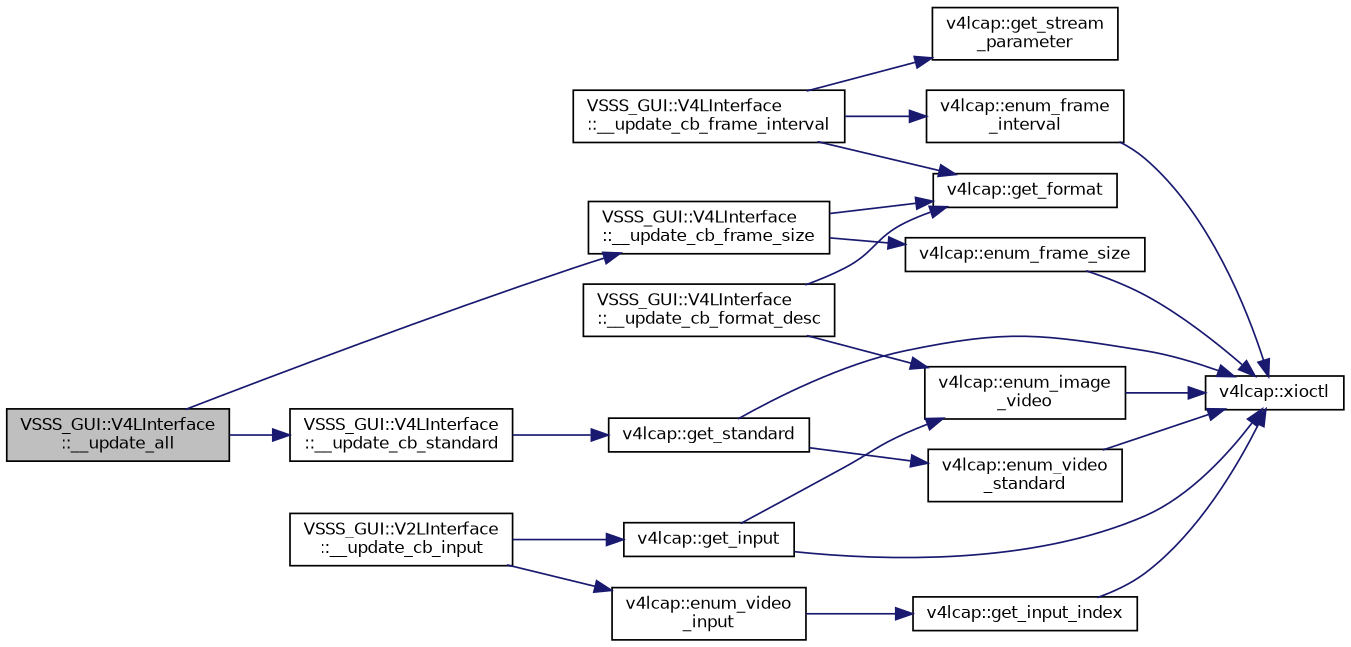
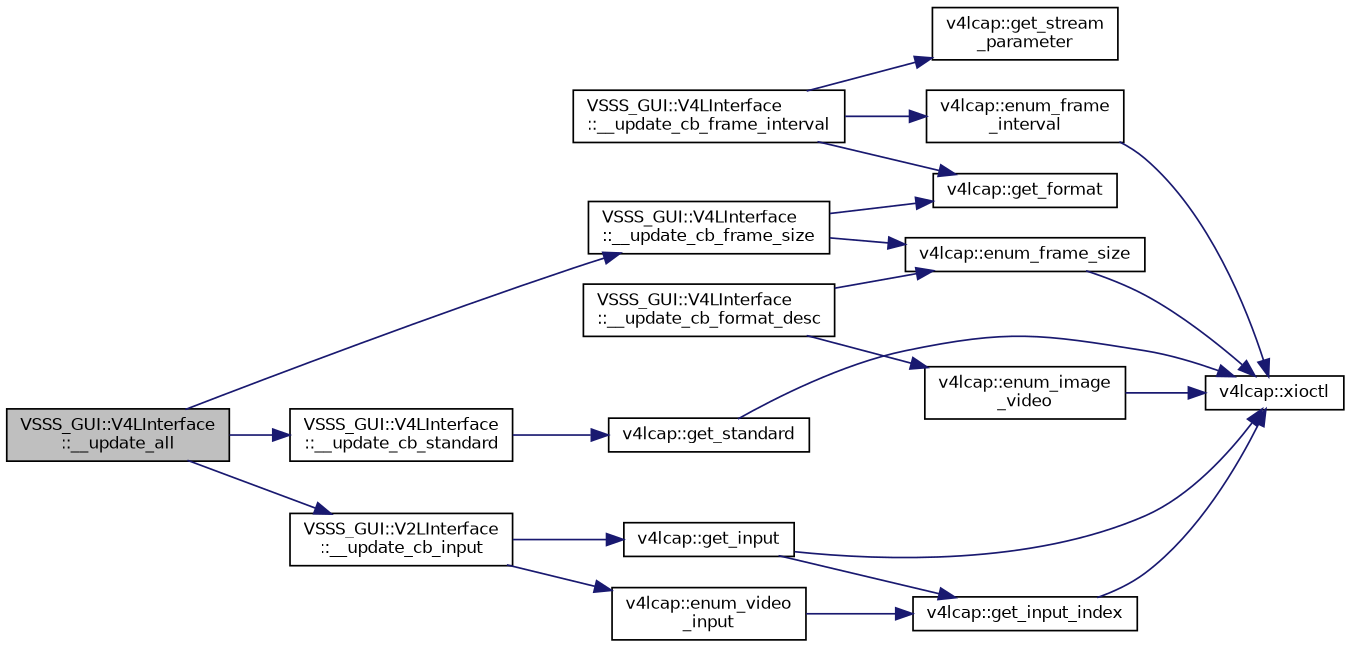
edge "VSSS_GUI::V4LInterface ::__update_cb_format_desc" -> "v4lcap::get_format": now "VSSS_GUI::V4LInterface ::__update_cb_format_desc" -> "v4lcap::enum_frame_size"
edge "v4lcap::get_input" -> "v4lcap::enum_image _video": now "v4lcap::get_input" -> "v4lcap::get_input_index"
node "v4lcap::enum_video _standard": removed
edge "VSSS_GUI::V4LInterface ::__update_all" -> "VSSS_GUI::V2LInterface ::__update_cb_input": added
